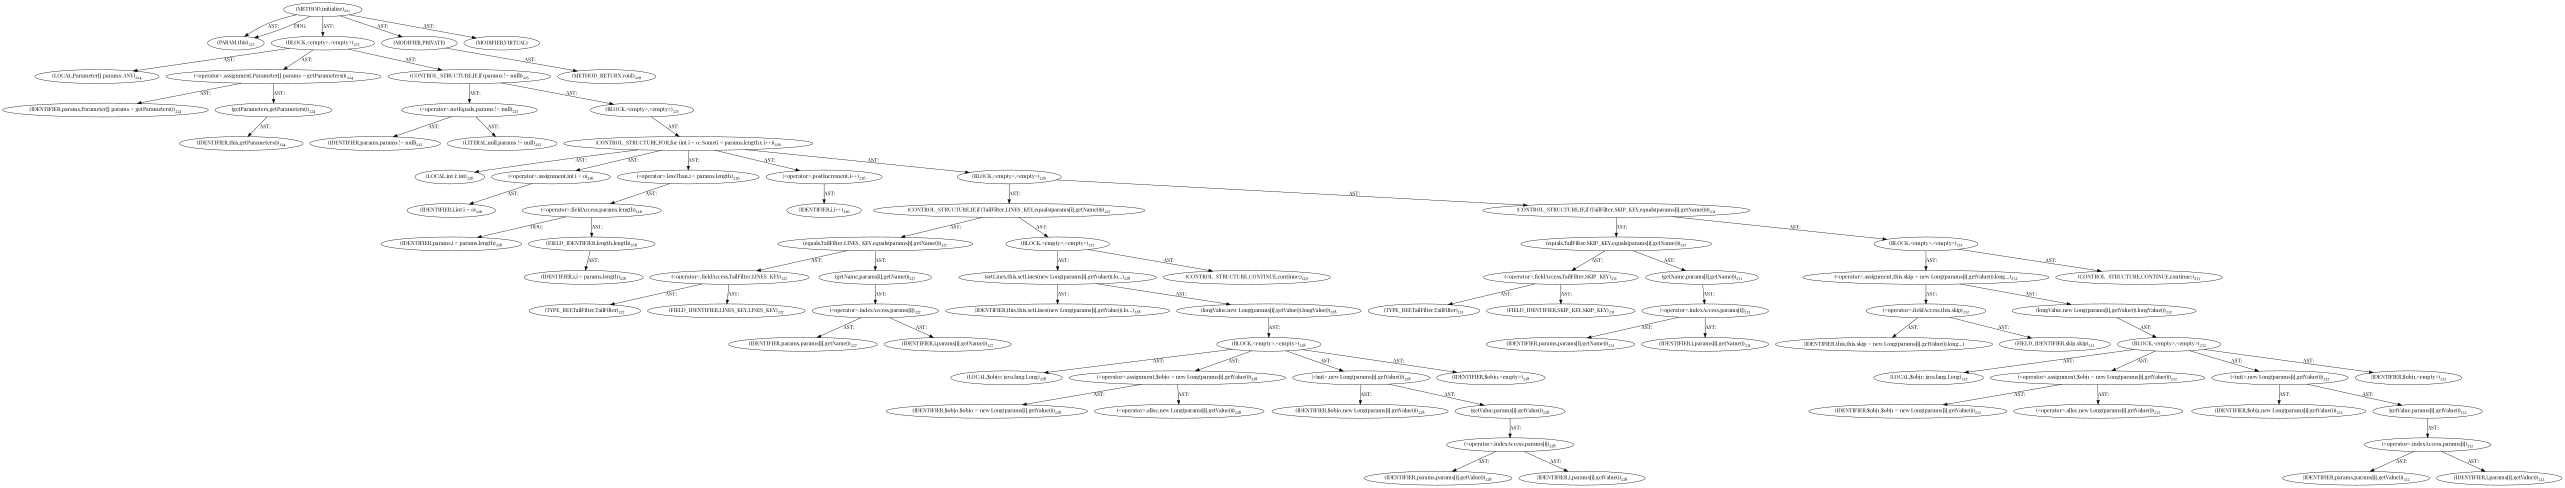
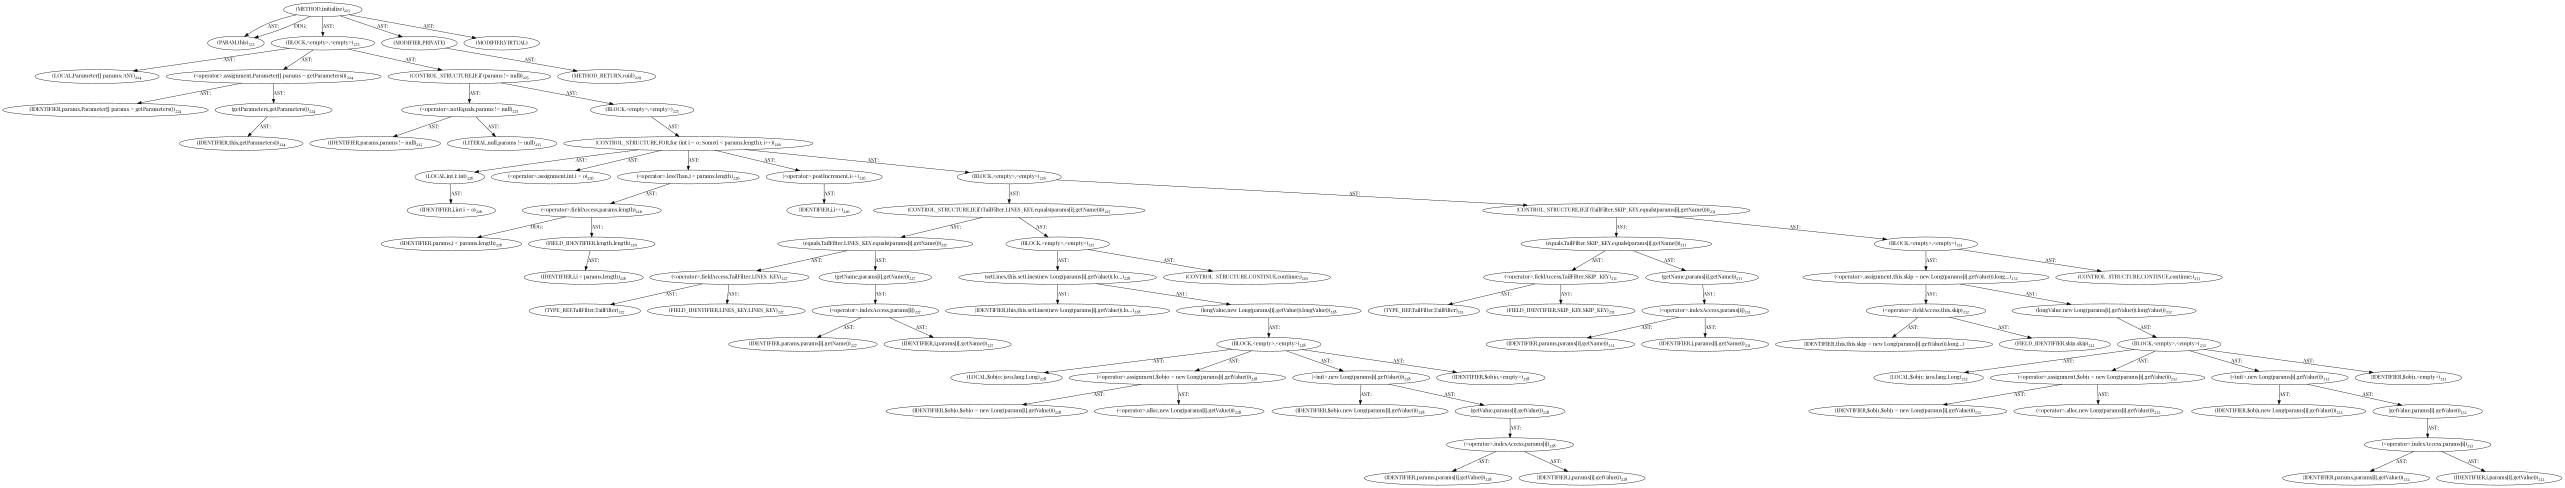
node "(<operator>.assignment,int i = 0)": text "216" -> "226"
edge "(<operator>.assignment,int i = 0)" -> "(IDENTIFIER,i,int i = 0)": now "(LOCAL,int i: int)" -> "(IDENTIFIER,i,int i = 0)"
node "(FIELD_IDENTIFIER,length,length)": text "226" -> "220"
